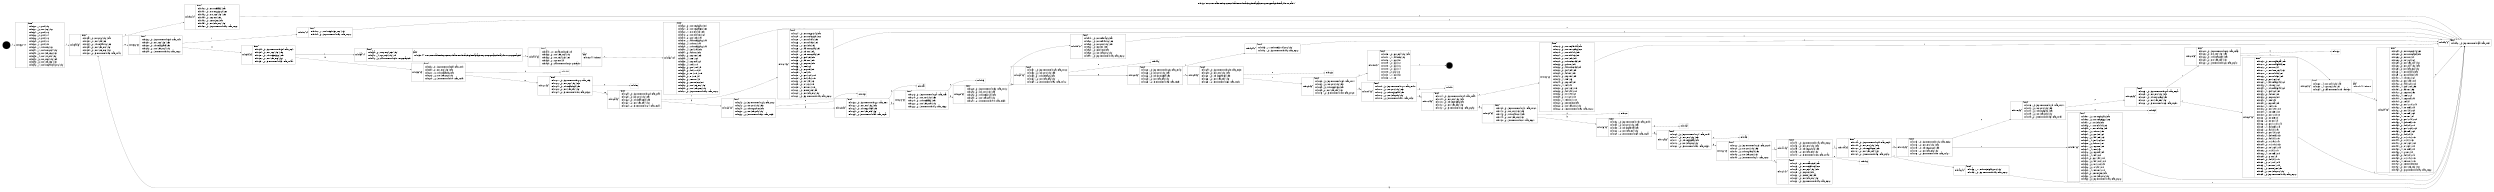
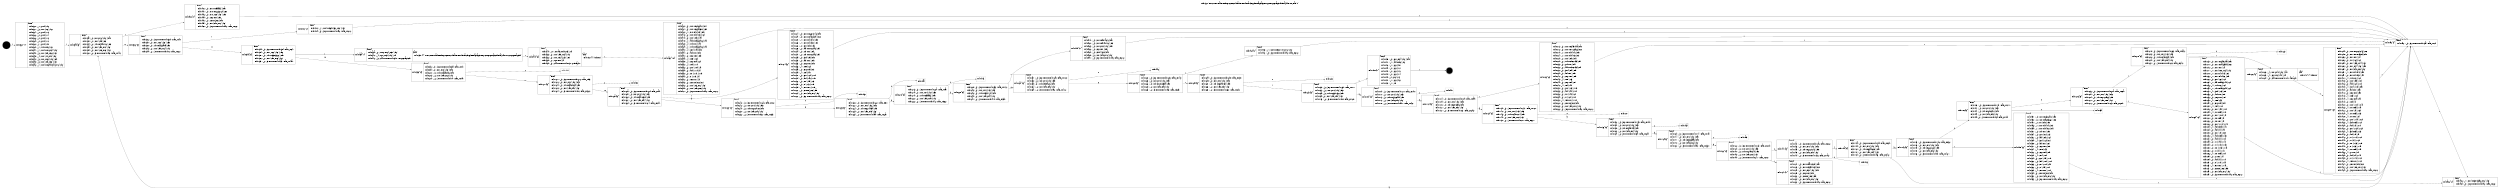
edge "0x401ac6 [12]" -> "0x401d98 [5]": reversed
